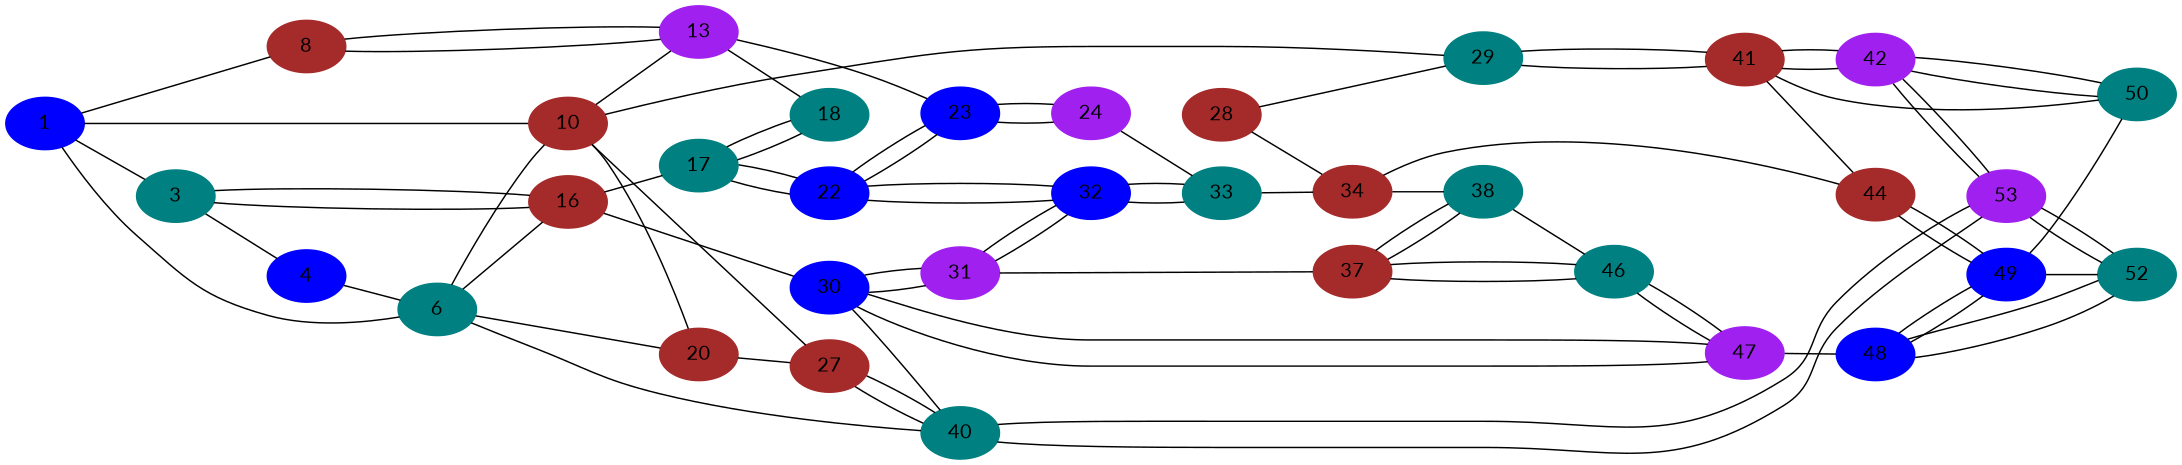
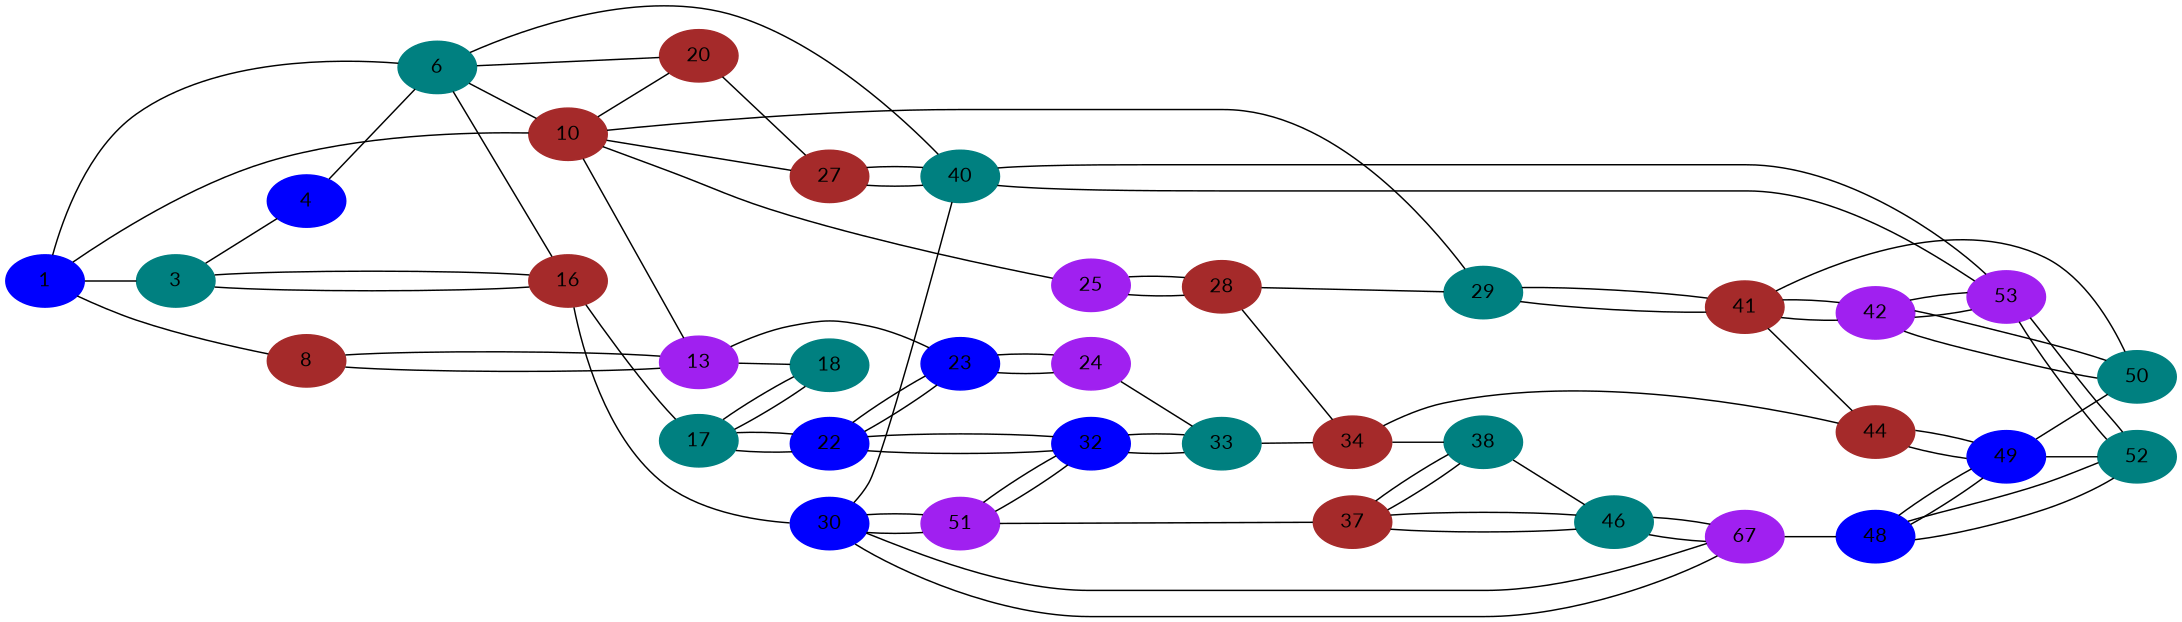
node "31": label "31" -> "51"
node "25": added
node "47": label "47" -> "67"
